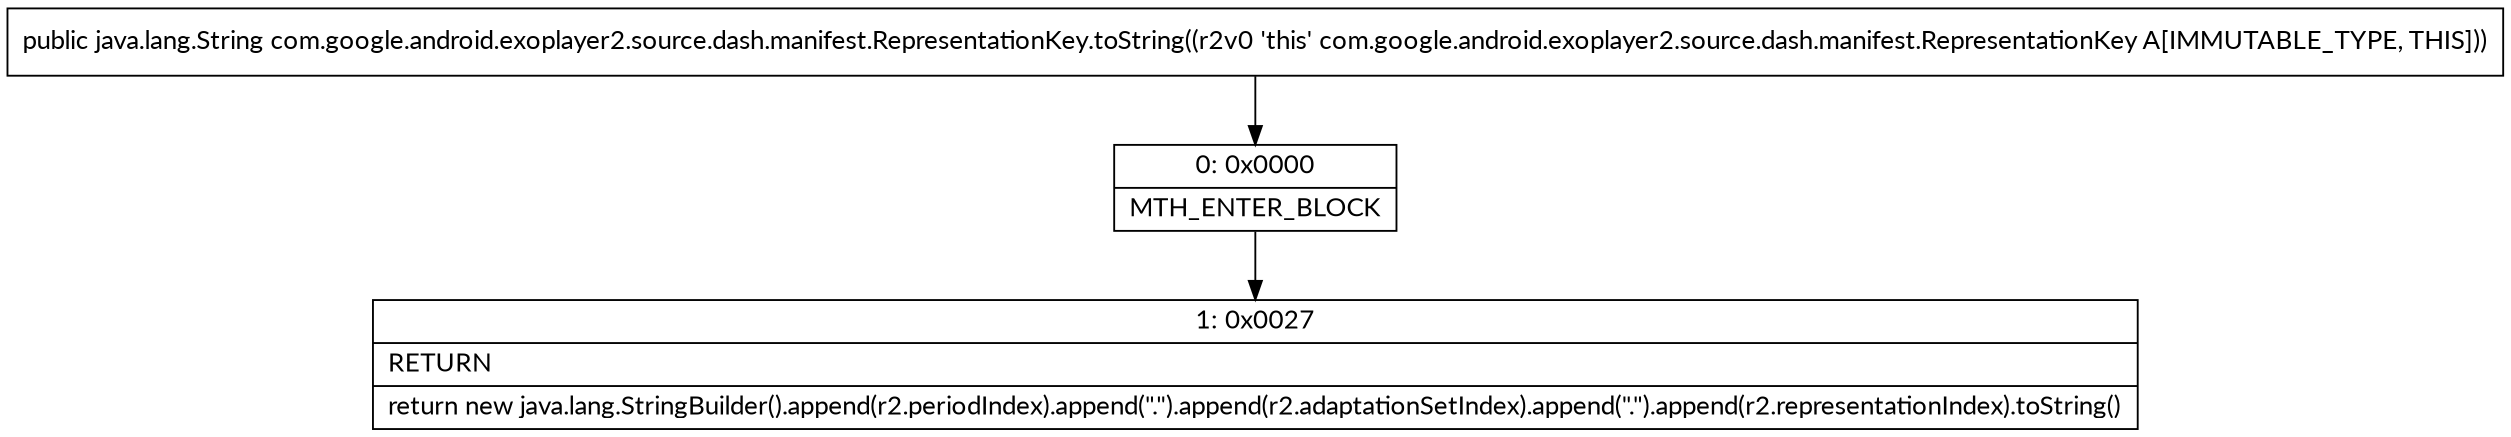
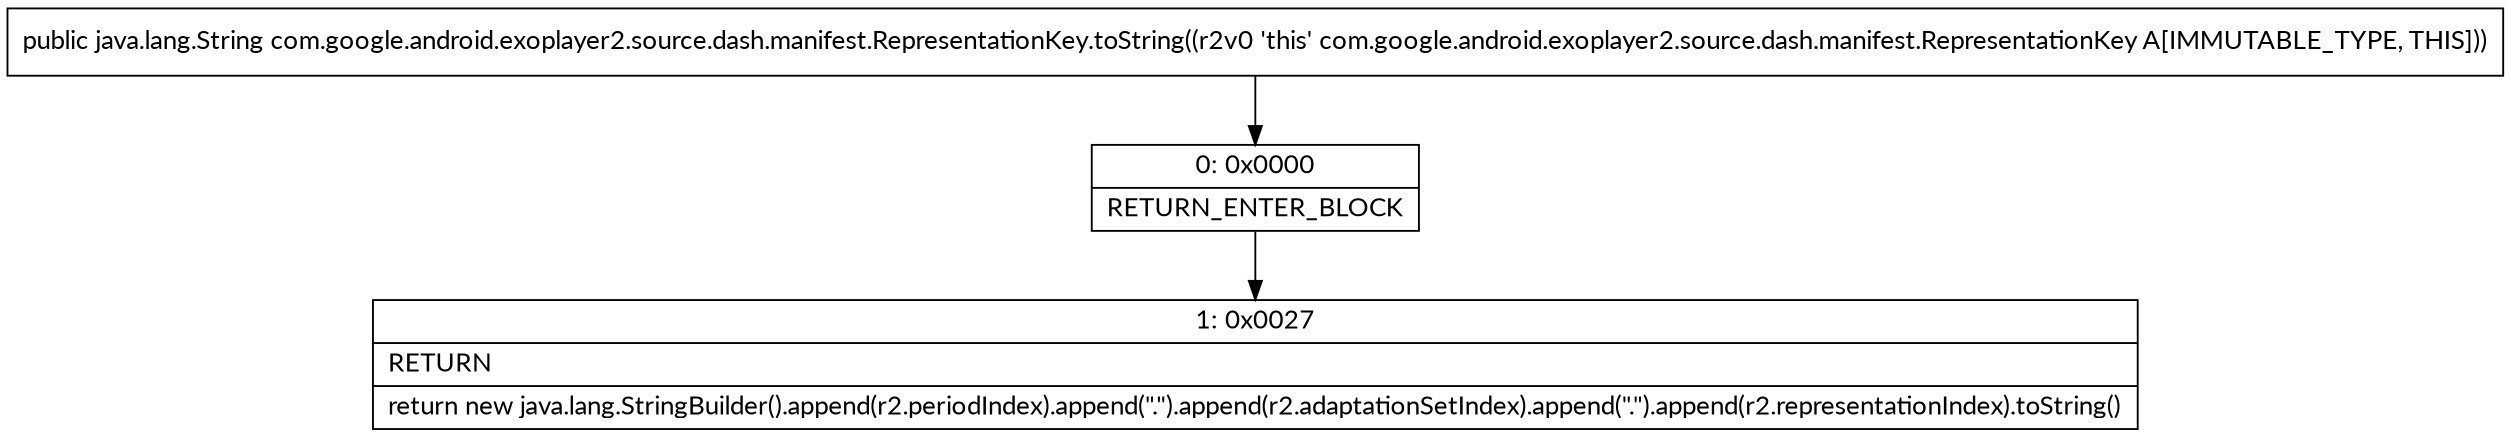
node "0: 0x0000": text "MTH_ENTER_BLOCK" -> "RETURN_ENTER_BLOCK"
